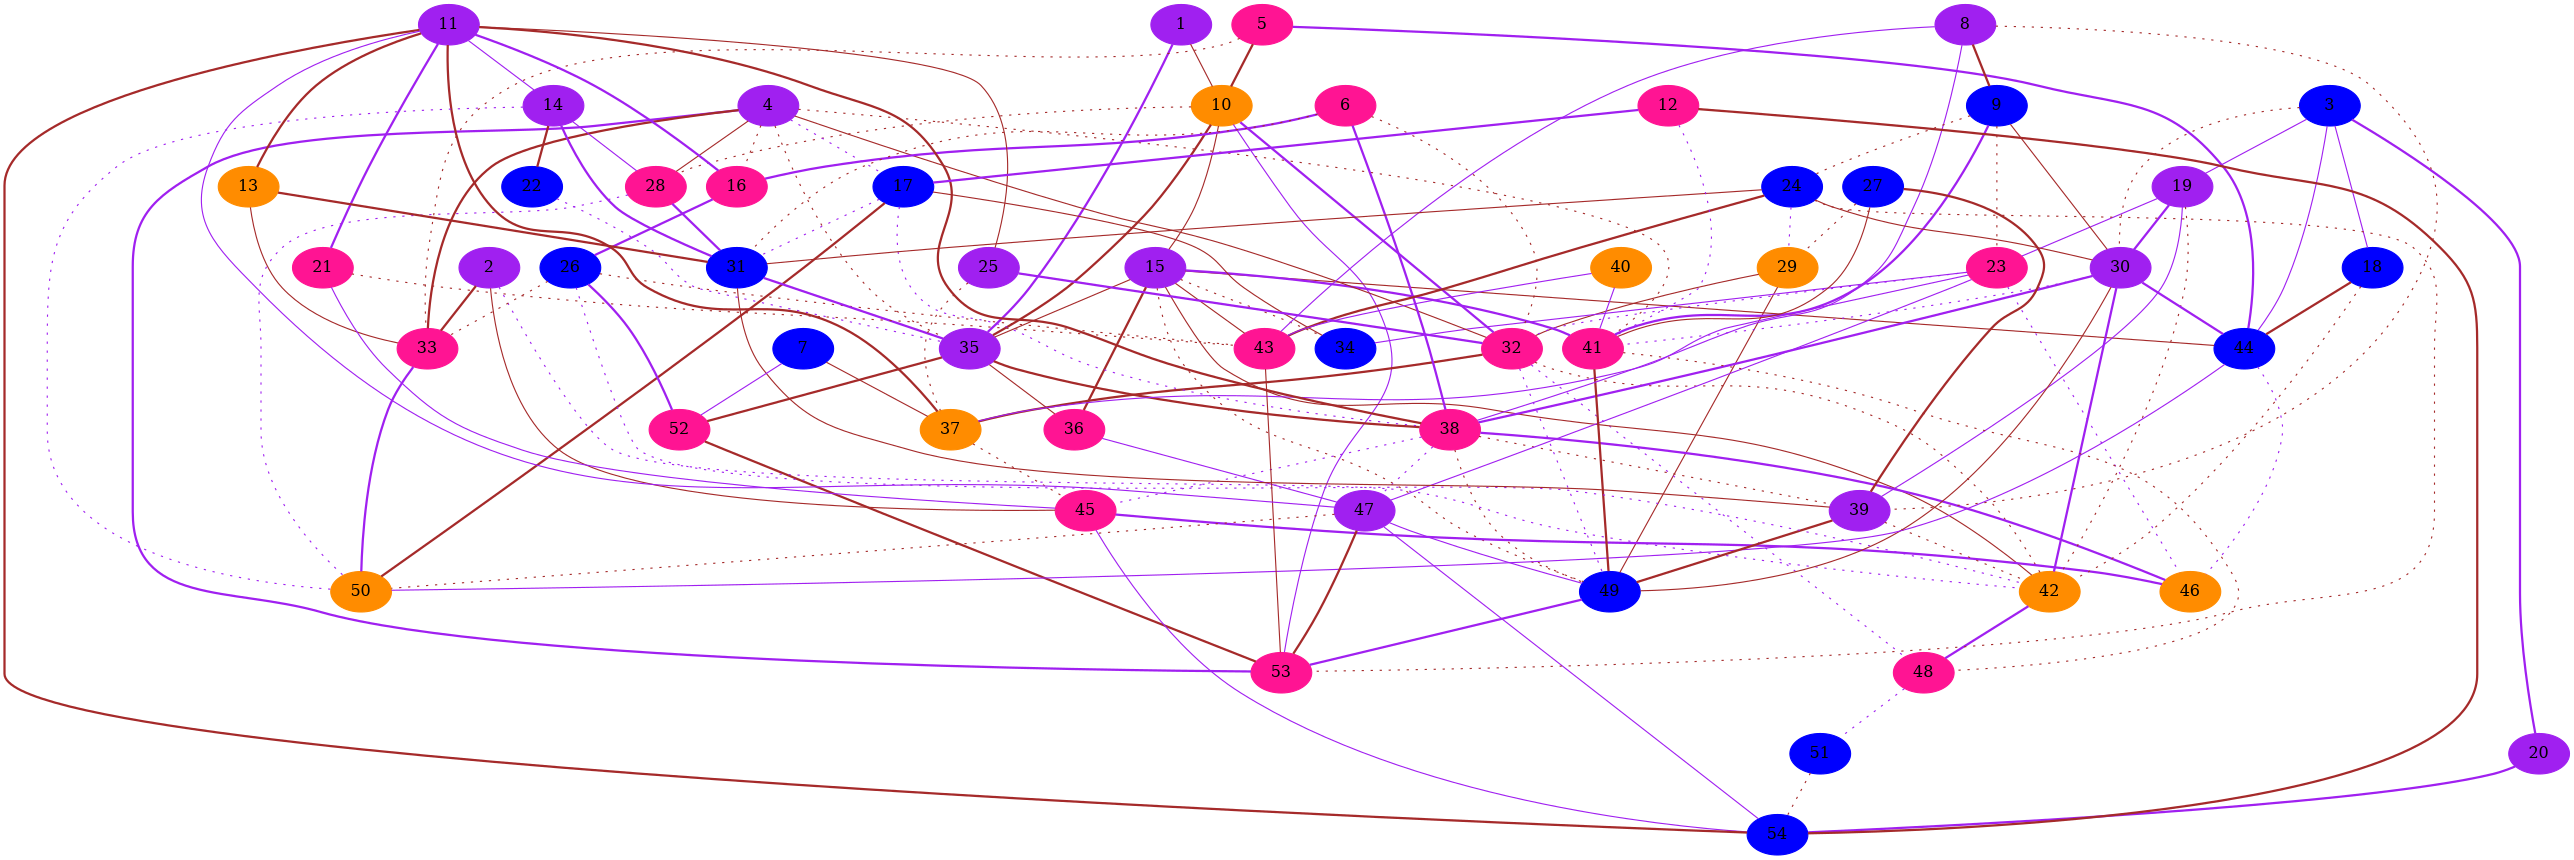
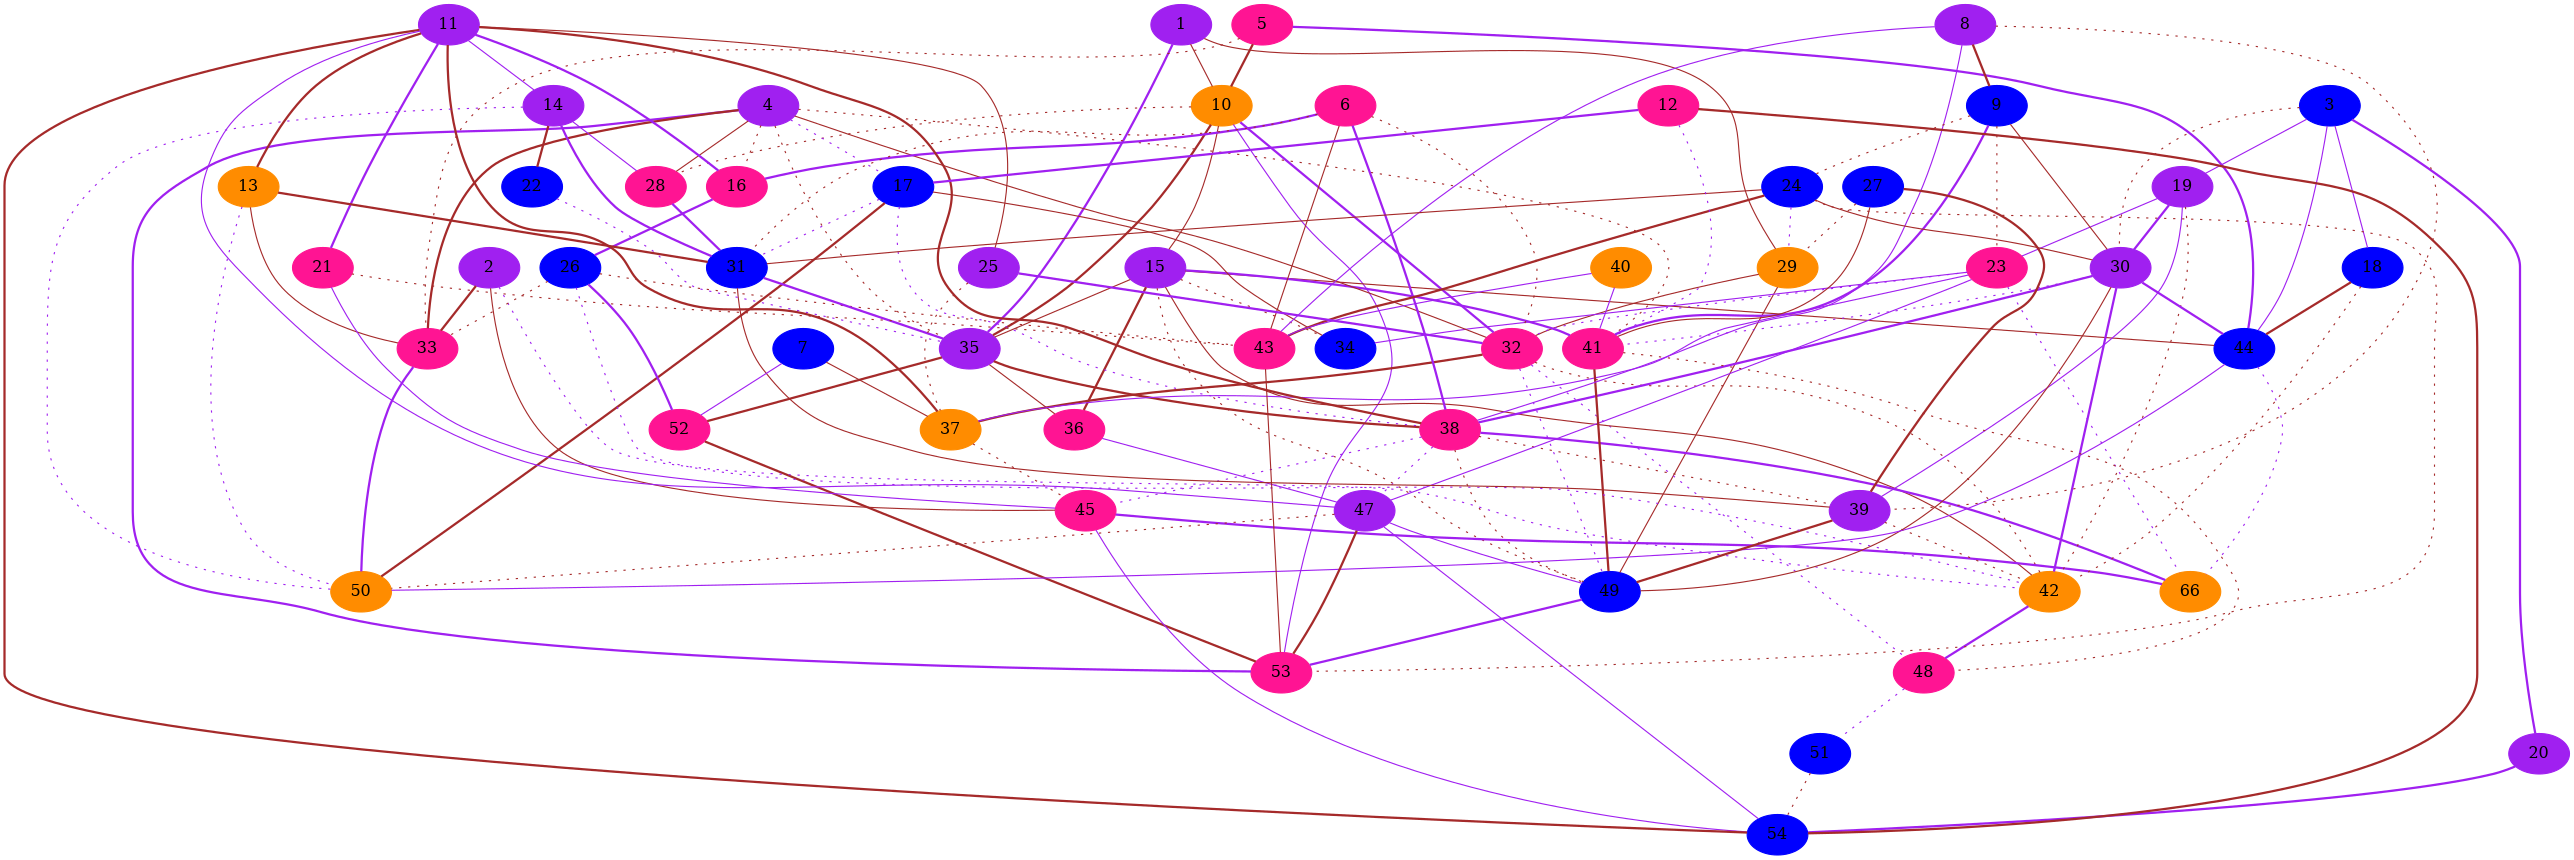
edge "1" -- "29": added
edge "28" -- "50": now "13" -- "50"
edge "15" -- "43": now "6" -- "43"
node "46": label "46" -> "66"
